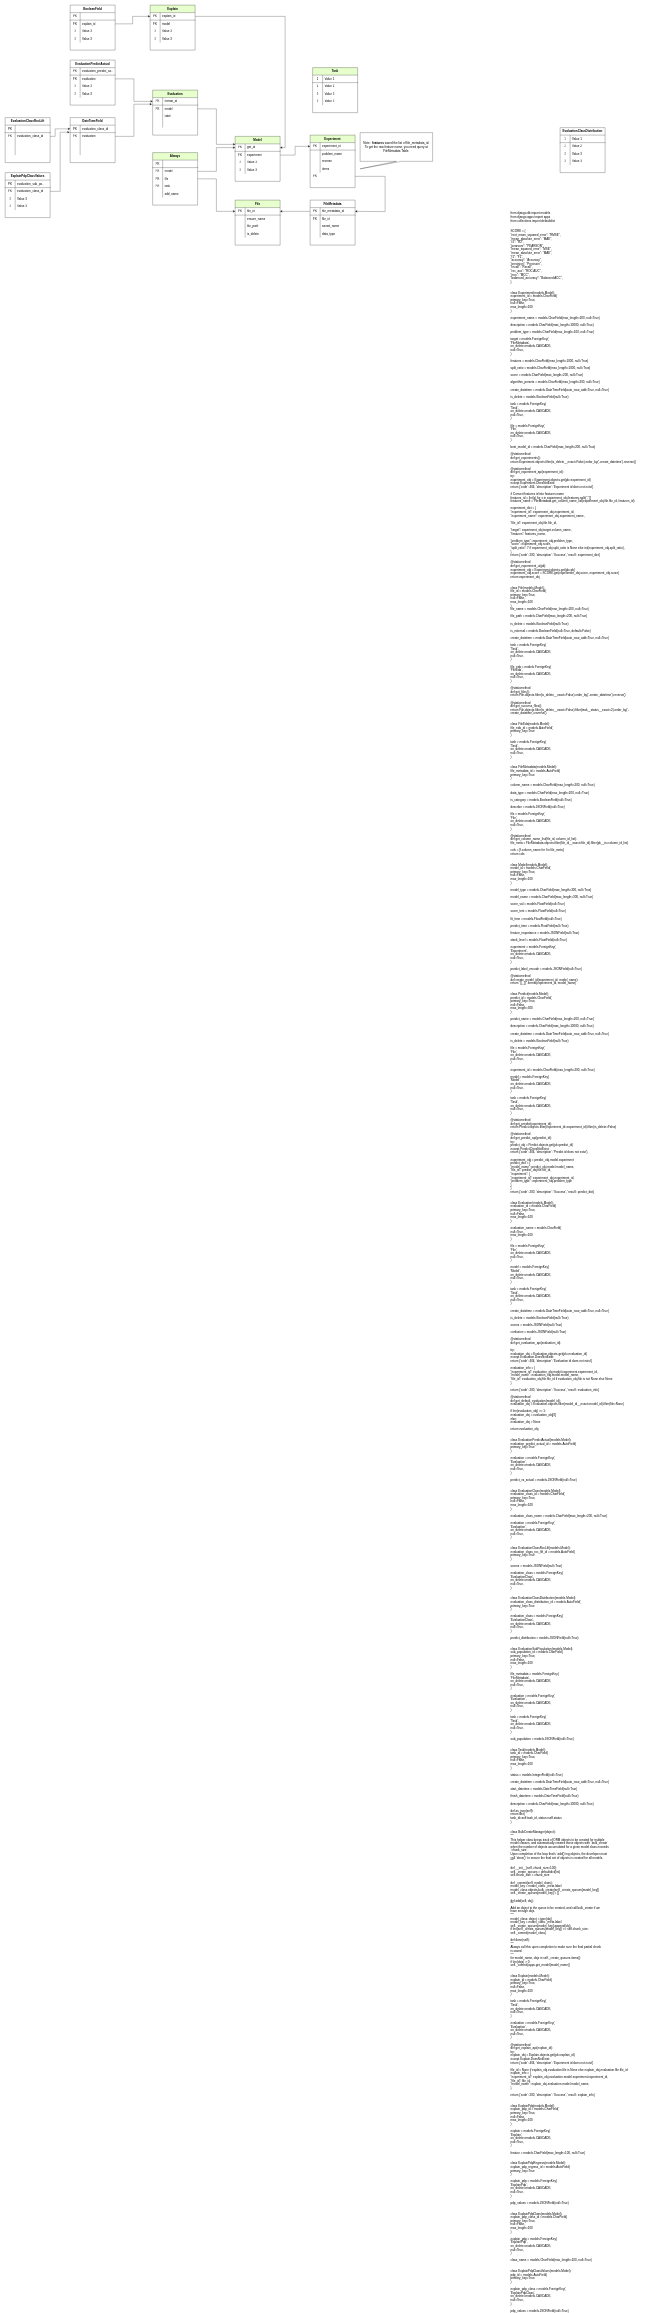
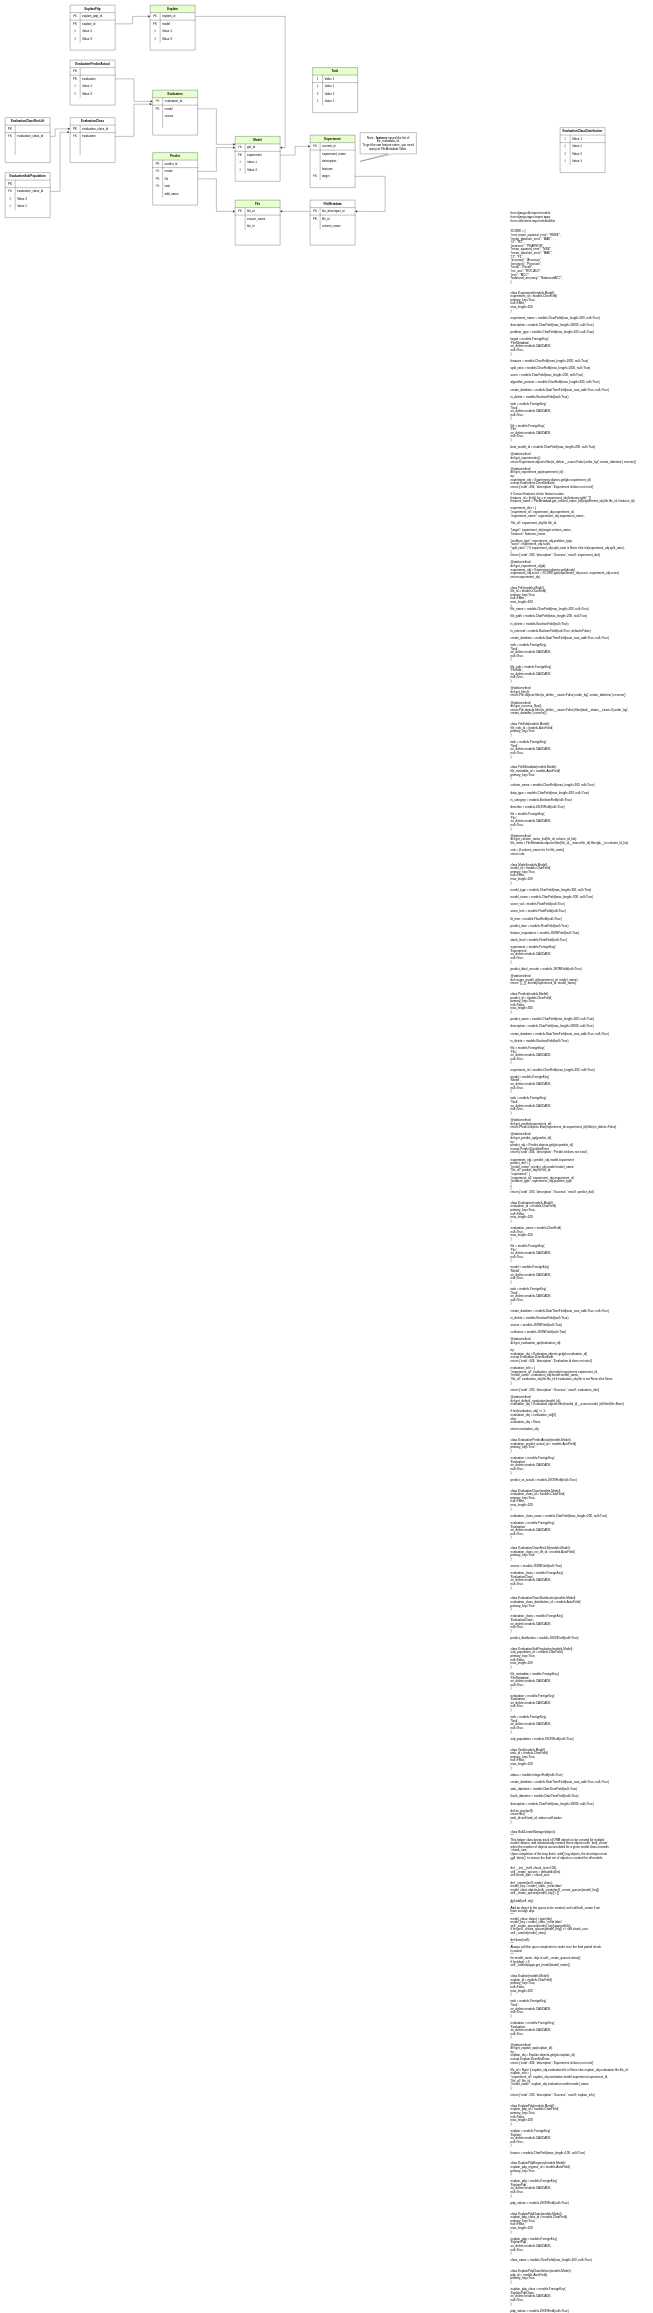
node "BooleanField": label "BooleanField" -> "ExplainPdp"
node "explain_pdp_id": added
node "evaluation_predict_ac..": removed
node "format_id": label "format_id" -> "evaluation_id"
node "label": label "label" -> "scores"
node "DateTimeField": label "DateTimeField" -> "EvaluationClass"
node "experiment_id": label "experiment_id" -> "commit_id"
node "Note : features saved the list of file_metadata_id. To get the raw feature name, you need query at FileMetadata Table.": size 73x36 -> 56x29
node "problem_name": label "problem_name" -> "experiment_name"
node "Always": label "Always" -> "Predict"
node "reverse": label "reverse" -> "description"
node "predict_id": added
node "items": label "items" -> "features"
node "target": added
node "ExplainPdpClassValues": label "ExplainPdpClassValues" -> "EvaluationSubPopulation"
node "evaluation_sub_po..": removed
node "file_metadata_id": label "file_metadata_id" -> "file_developer_id"
node "file_path": label "file_path" -> "file_fit"
node "saved_name": label "saved_name" -> "column_name"
node "is_delete": removed
node "data_type": removed
